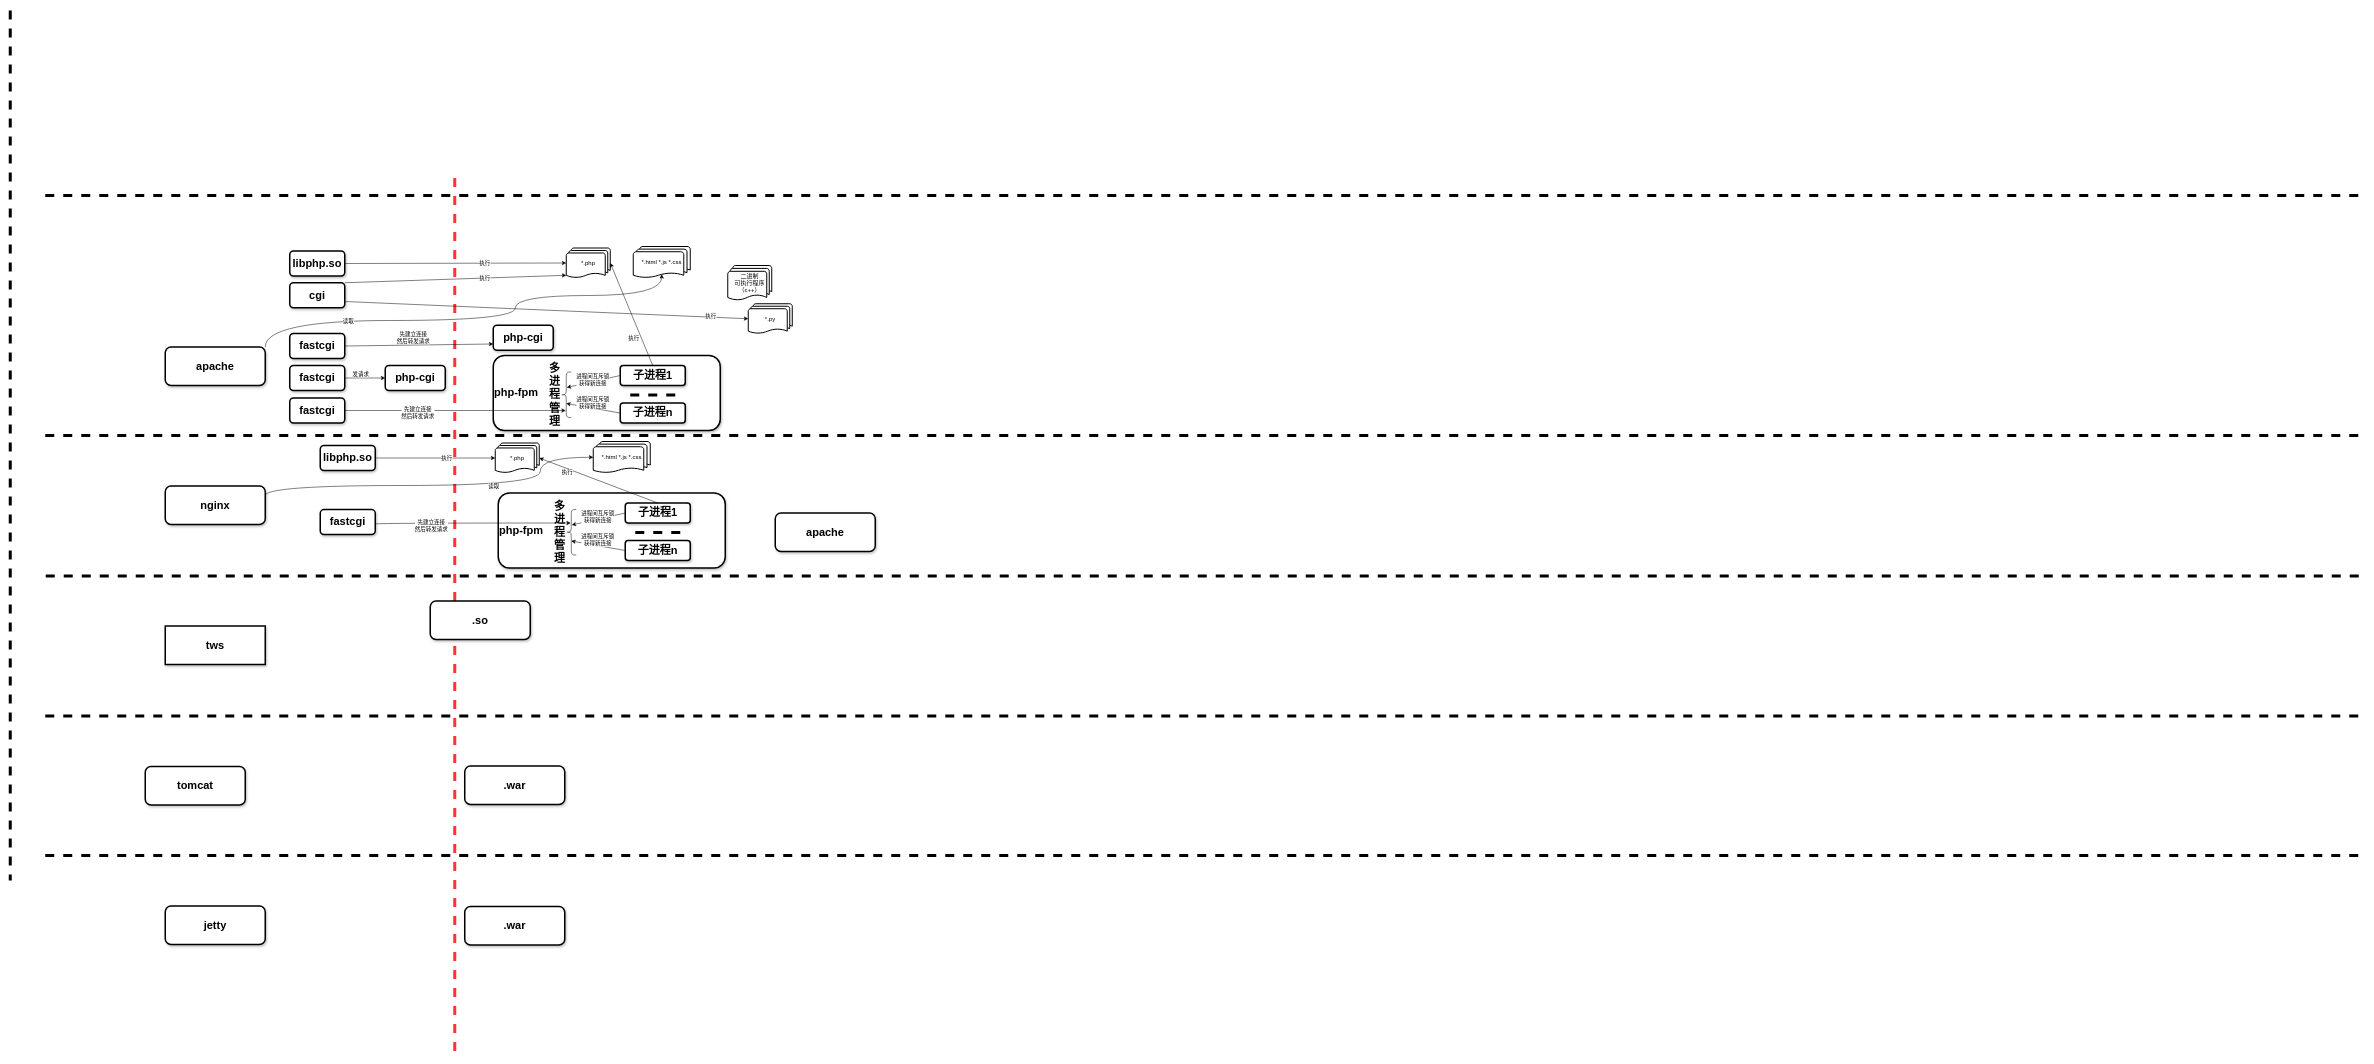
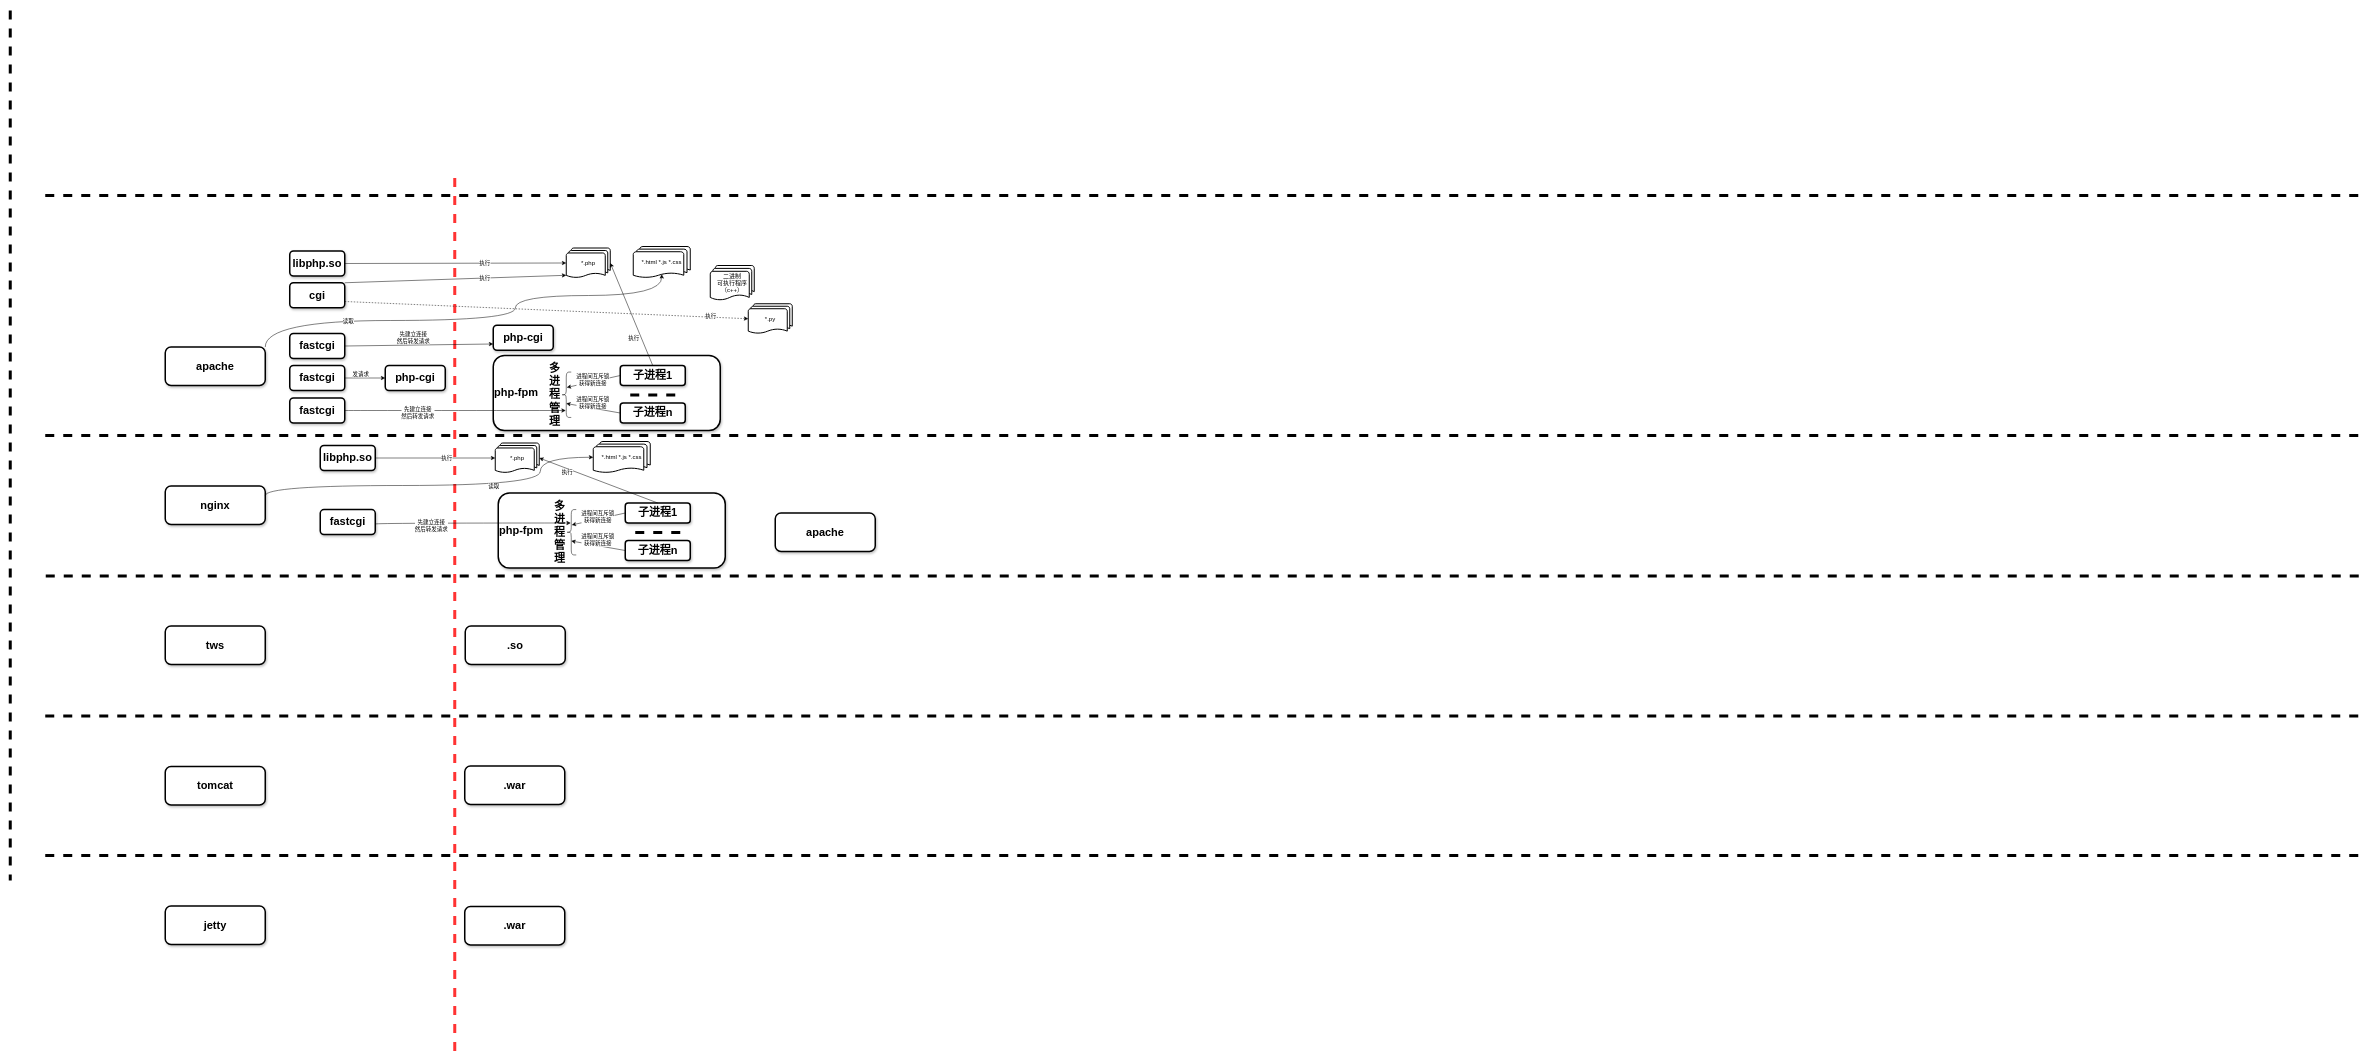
node "二进制 可执行程序 （c++）": moved (750, 283) -> (732, 283)
edge "cgi" -> "*.py": style solid -> dashed
node ".so": moved (480, 620) -> (515, 645)
node "tws": shape rectangle -> rounded rectangle
node "tomcat": moved (195, 786) -> (215, 786)
